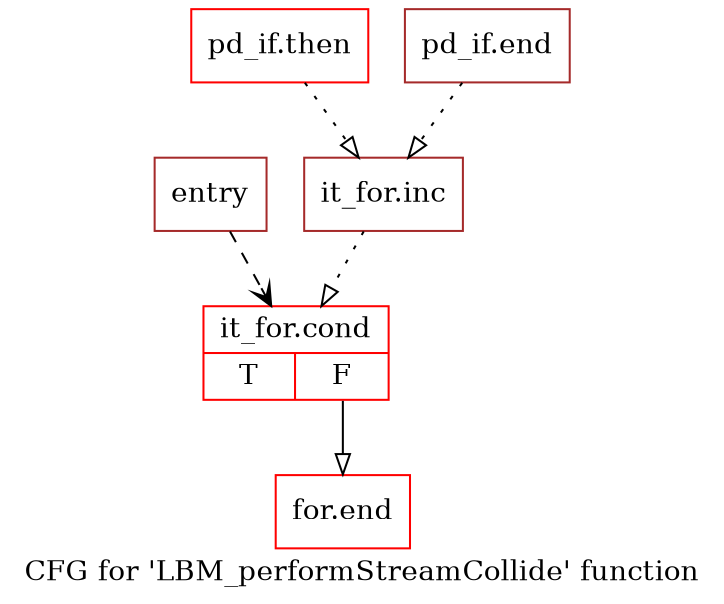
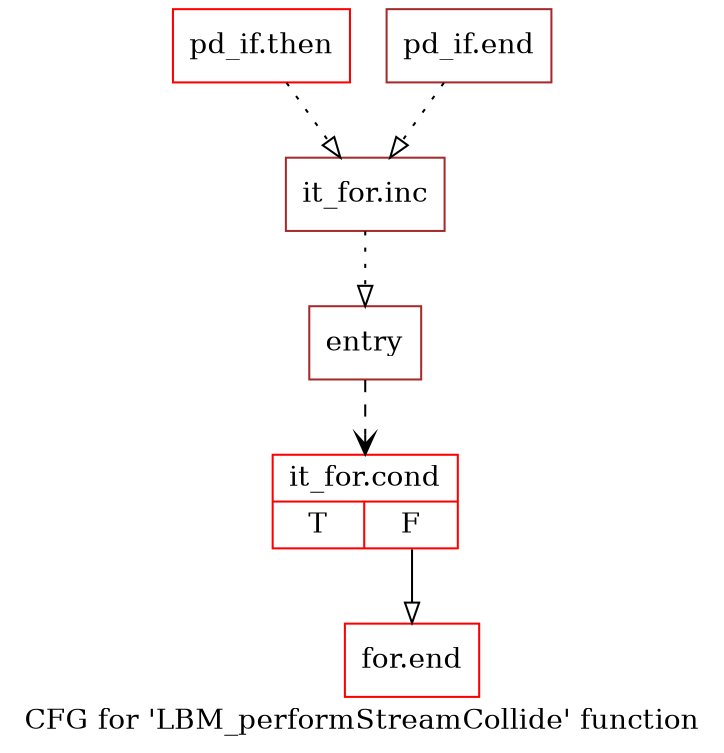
edge "it_for.inc" -> "it_for.cond": now "it_for.inc" -> "entry"
